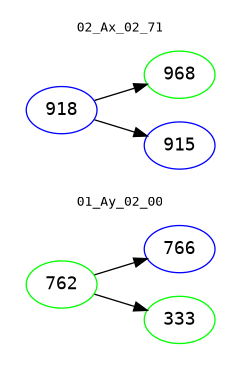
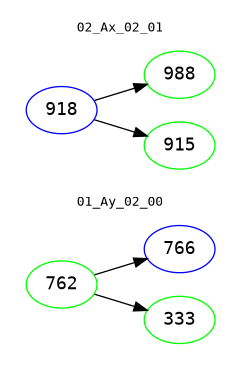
cluster "02_Ax_02_71": label "02_Ax_02_71" -> "02_Ax_02_01"
node "968": label "968" -> "988"
node "915": color blue -> green
